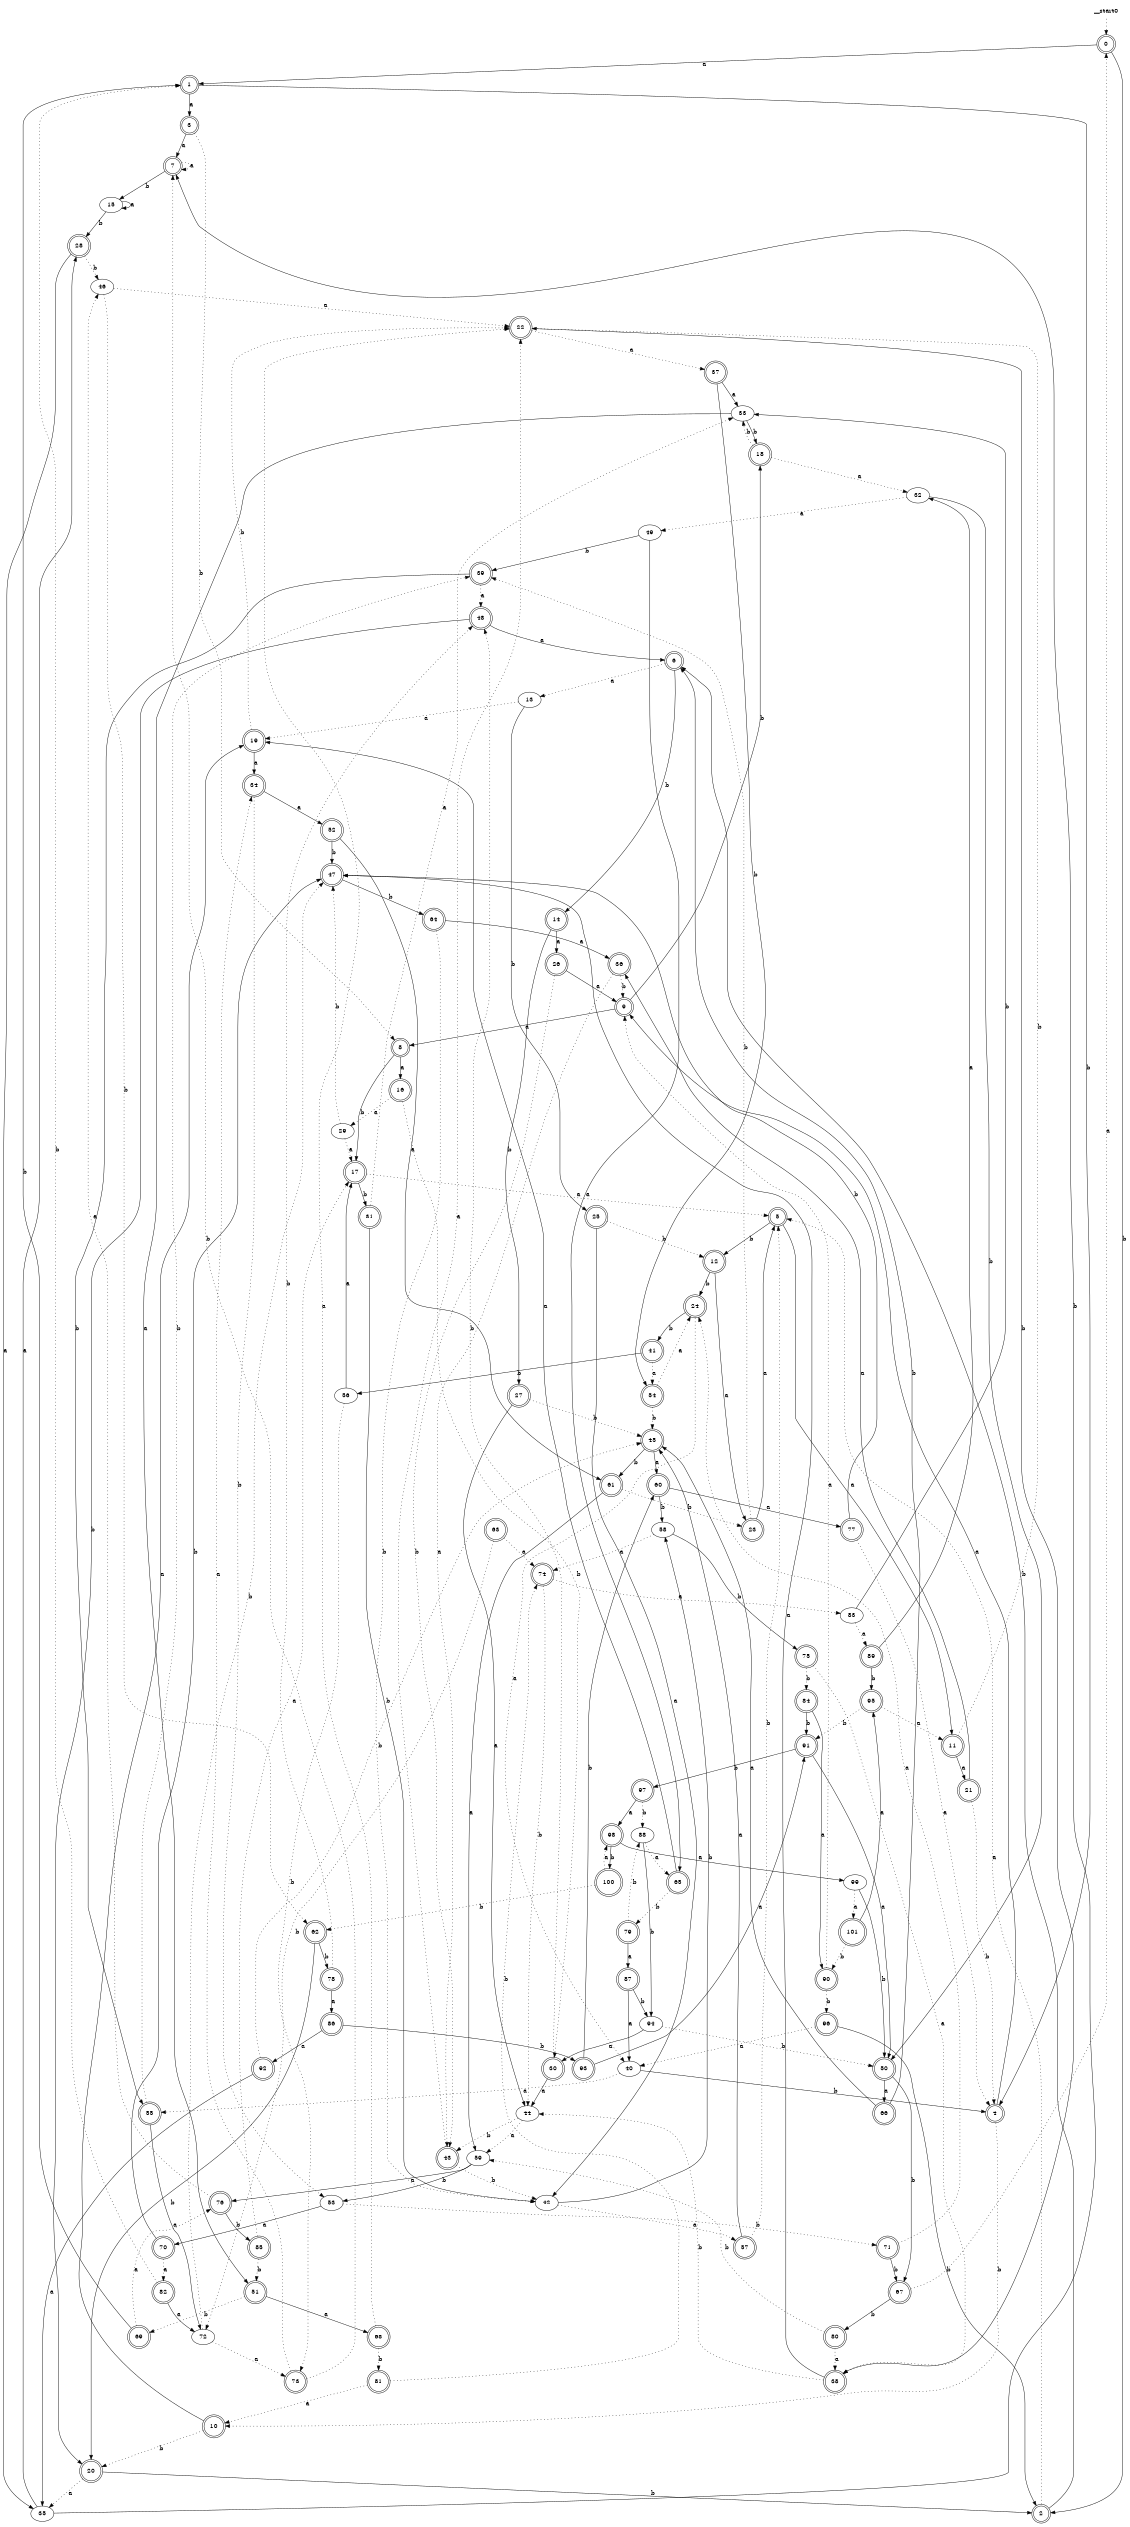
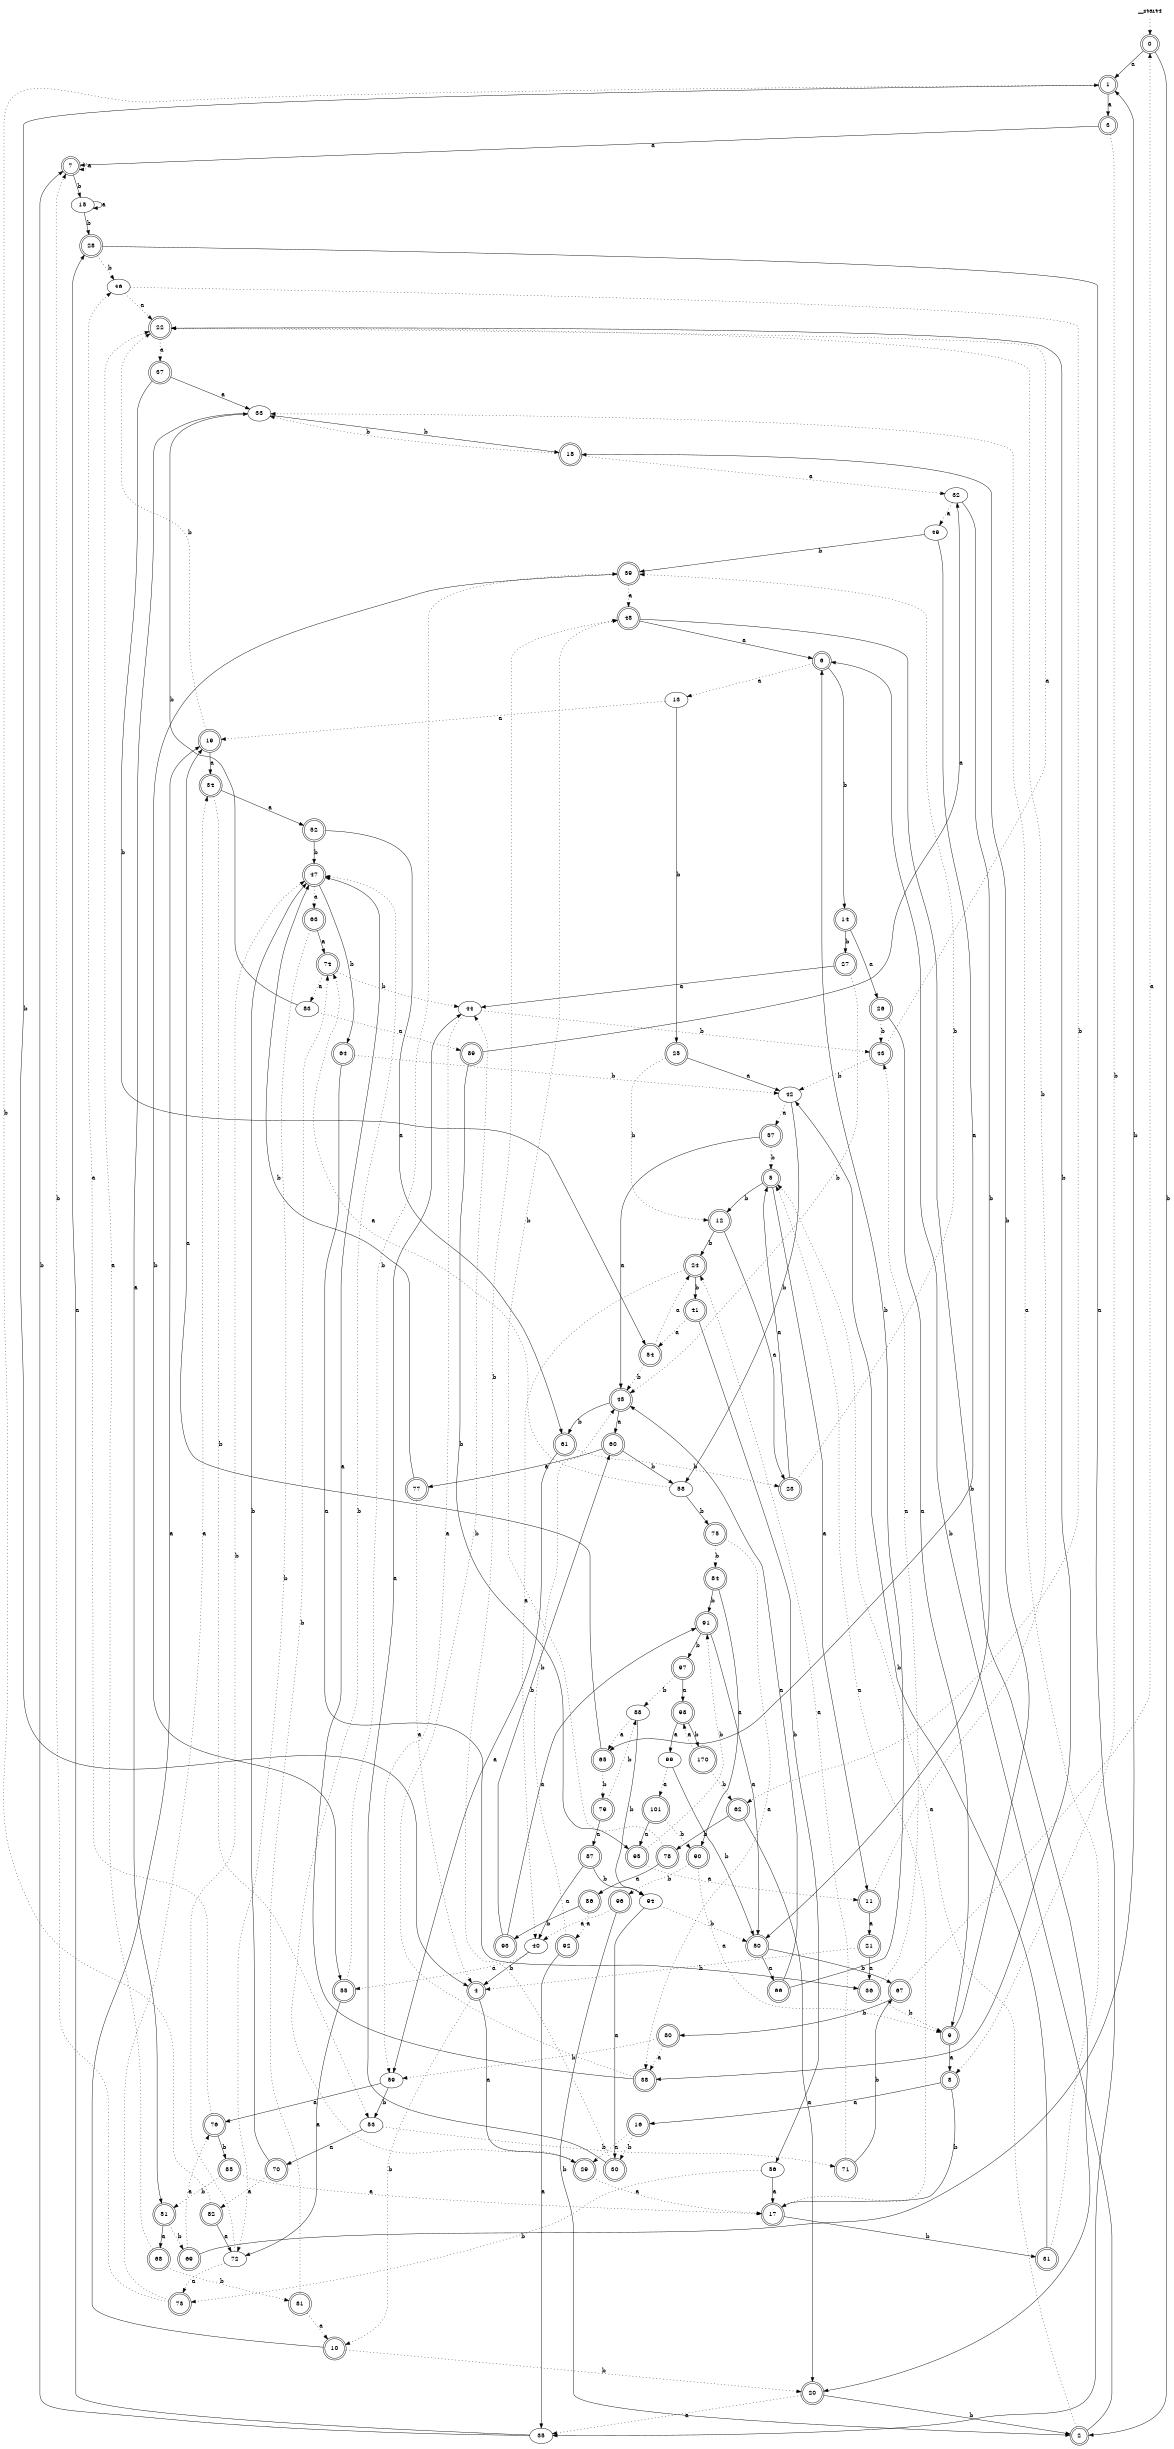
node "__start0": label "__start0" -> "__start4"
edge "47" -> "63": added, label "a"
node "29": shape ellipse -> doublecircle
edge "4" -> "9": now "4" -> "29"
edge "63" -> "74": style dotted -> solid
node "100": label "100" -> "170"
edge "86" -> "92": style solid -> dotted
edge "62" -> "20": label "b" -> "a"
